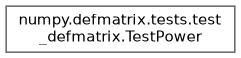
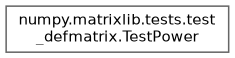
node "numpy.defmatrix.tests.test _defmatrix.TestPower": label "numpy.defmatrix.tests.test _defmatrix.TestPower" -> "numpy.matrixlib.tests.test _defmatrix.TestPower"
